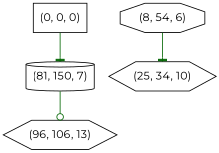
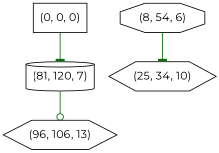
node "(81, 150, 7)": label "(81, 150, 7)" -> "(81, 120, 7)"
